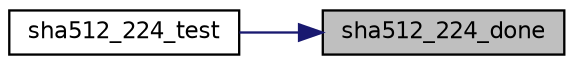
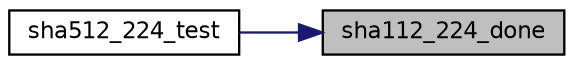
node "sha512_224_done": label "sha512_224_done" -> "sha112_224_done"
